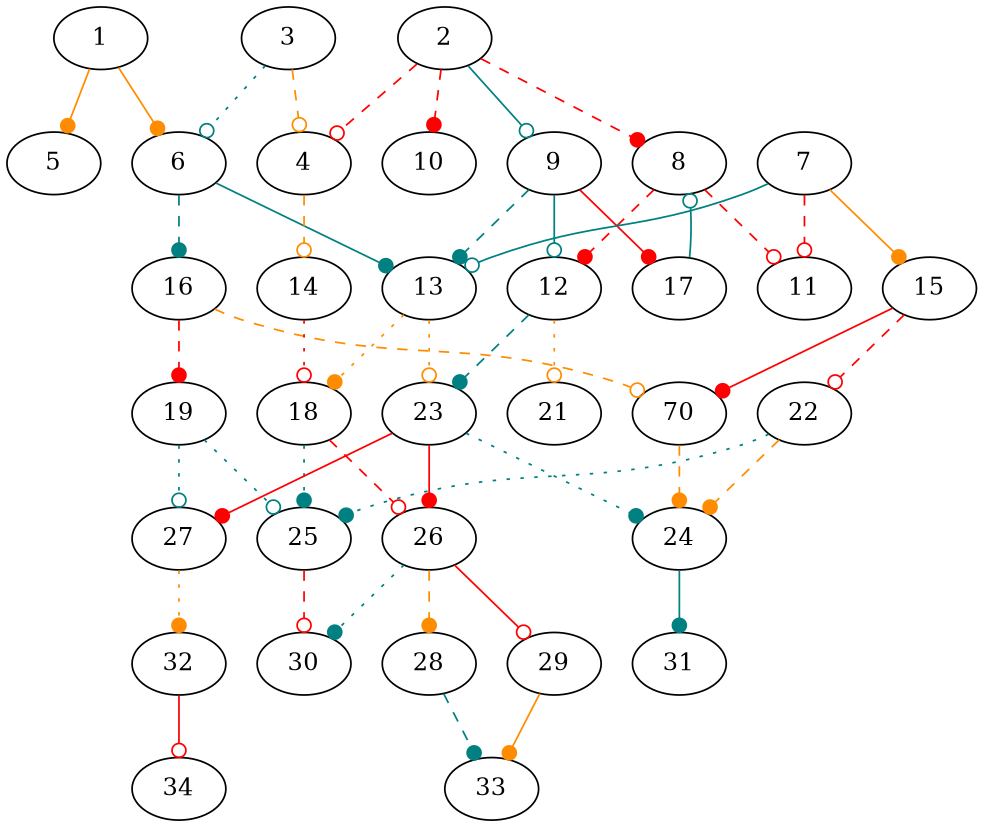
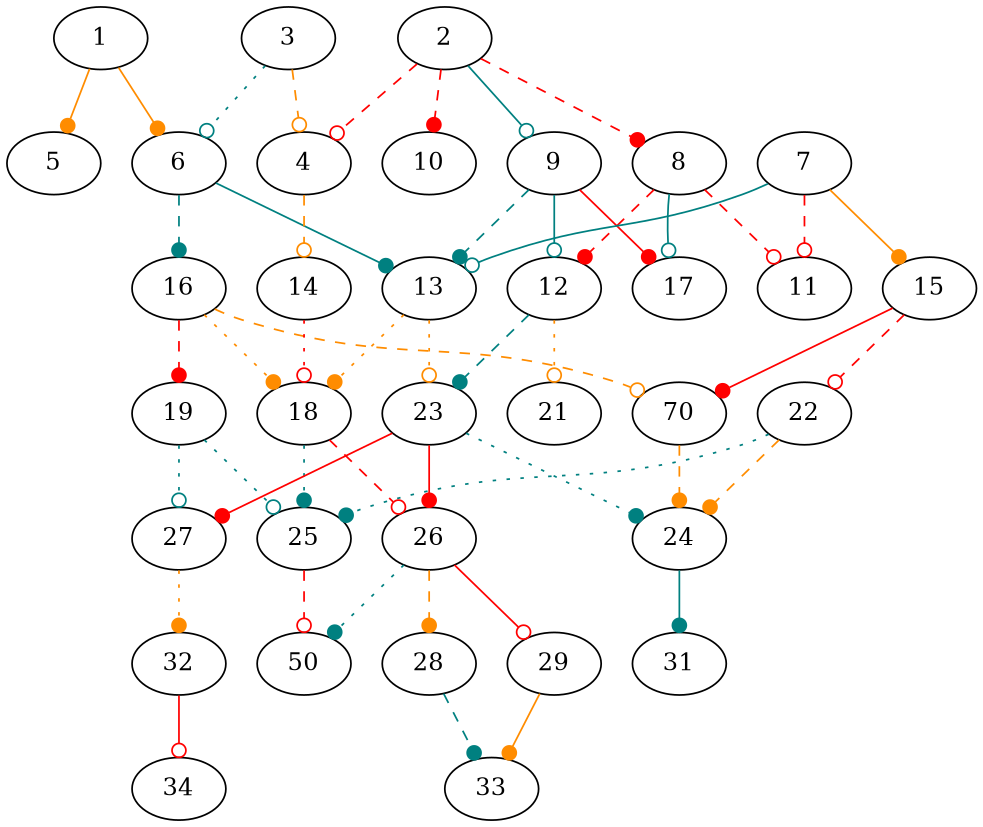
edge "17" -> "8": reversed
edge "16" -> "18": added
node "30": label "30" -> "50"
